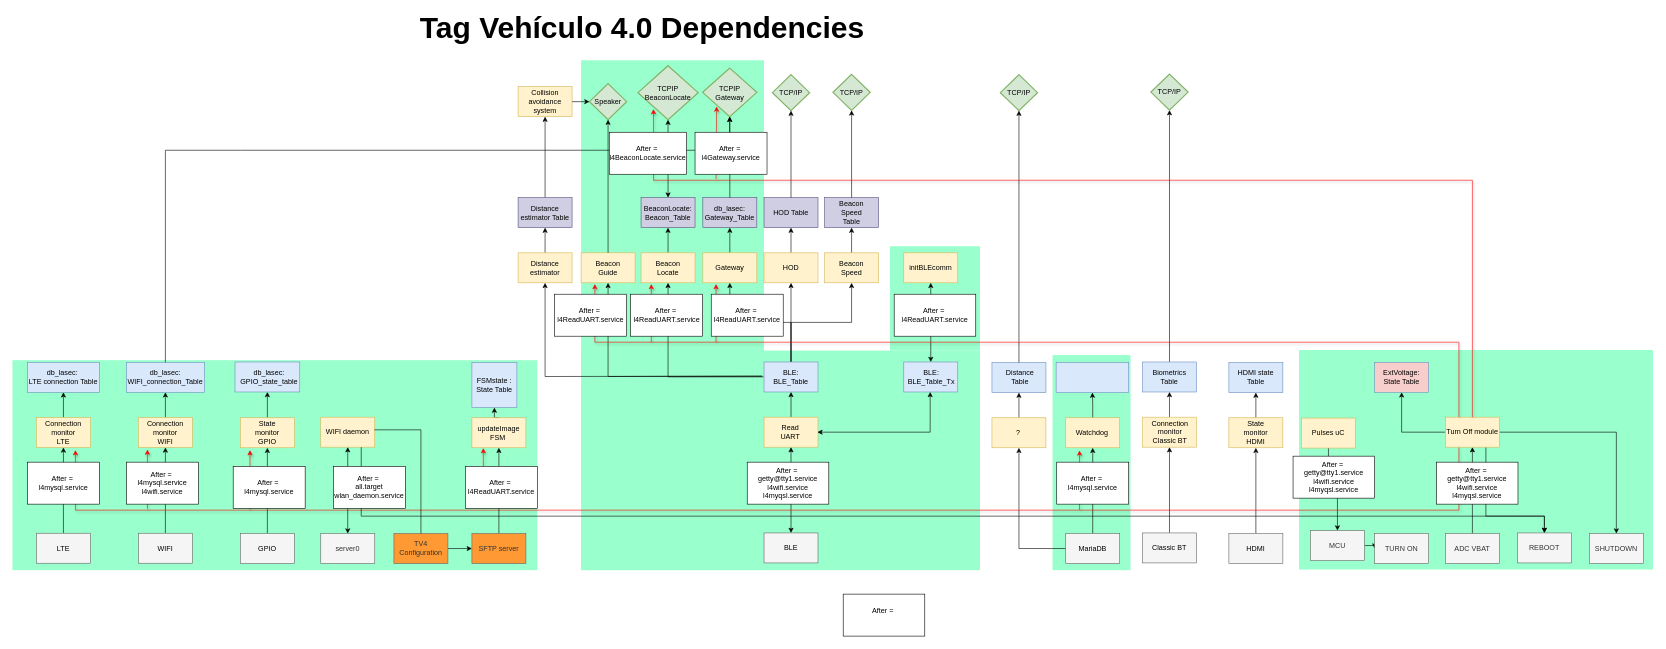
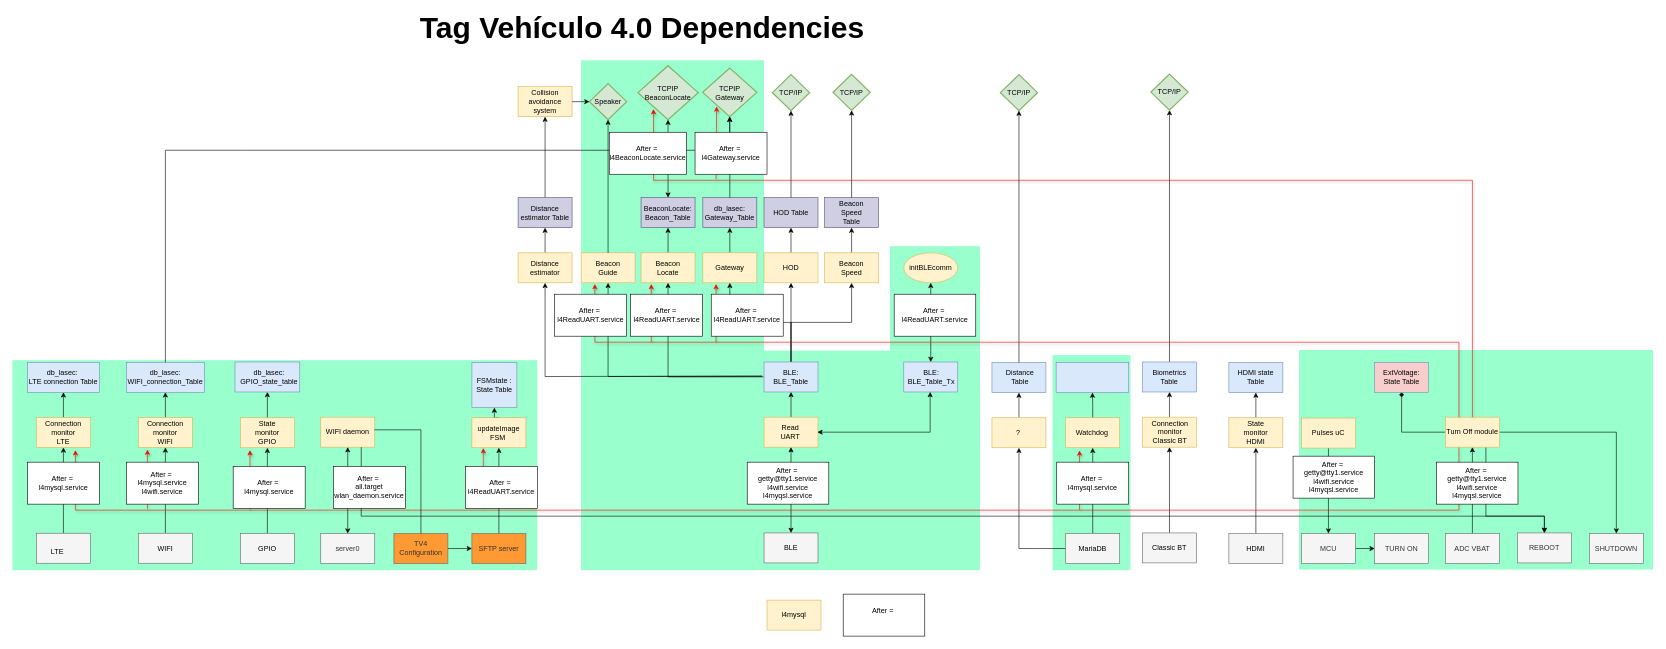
node "initBLEcomm": shape rectangle -> ellipse
edge "Turn Off module" -> "ExtVoltage: State Table": arrowhead classic -> diamond
node "MCU": moved (1338, 546) -> (1329, 549)
node "LTE": moved (63, 548) -> (57, 551)
node "l4mysql": added
